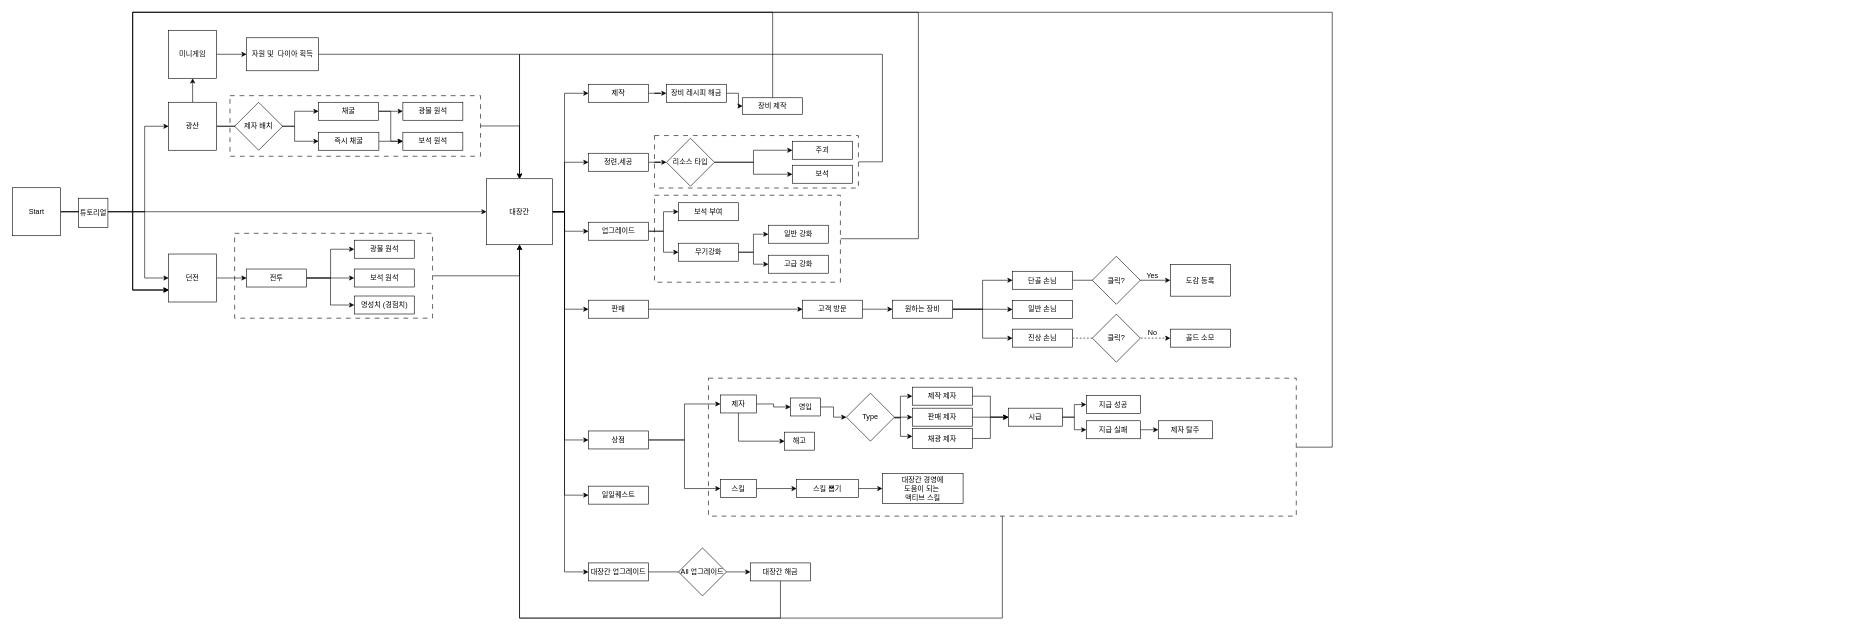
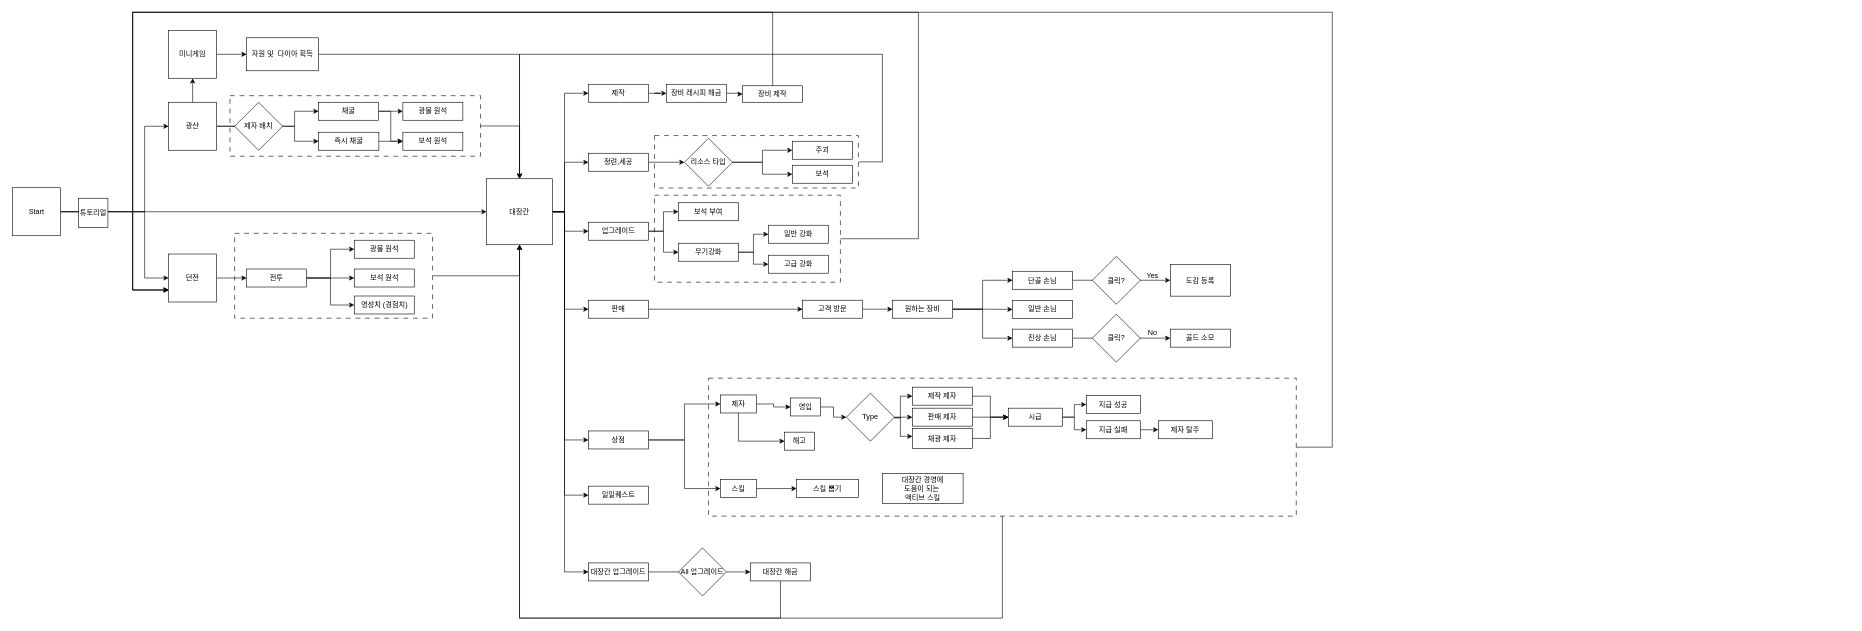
node "장비 제작": moved (773, 106) -> (773, 94)
node "리소스 타입": moved (690, 162) -> (708, 162)
edge "진상 손님" -> "골드 소모": style dashed -> solid
edge "스킬 뽑기" -> "대장간 경영에 도움이 되는 액티브 스킬": removed
